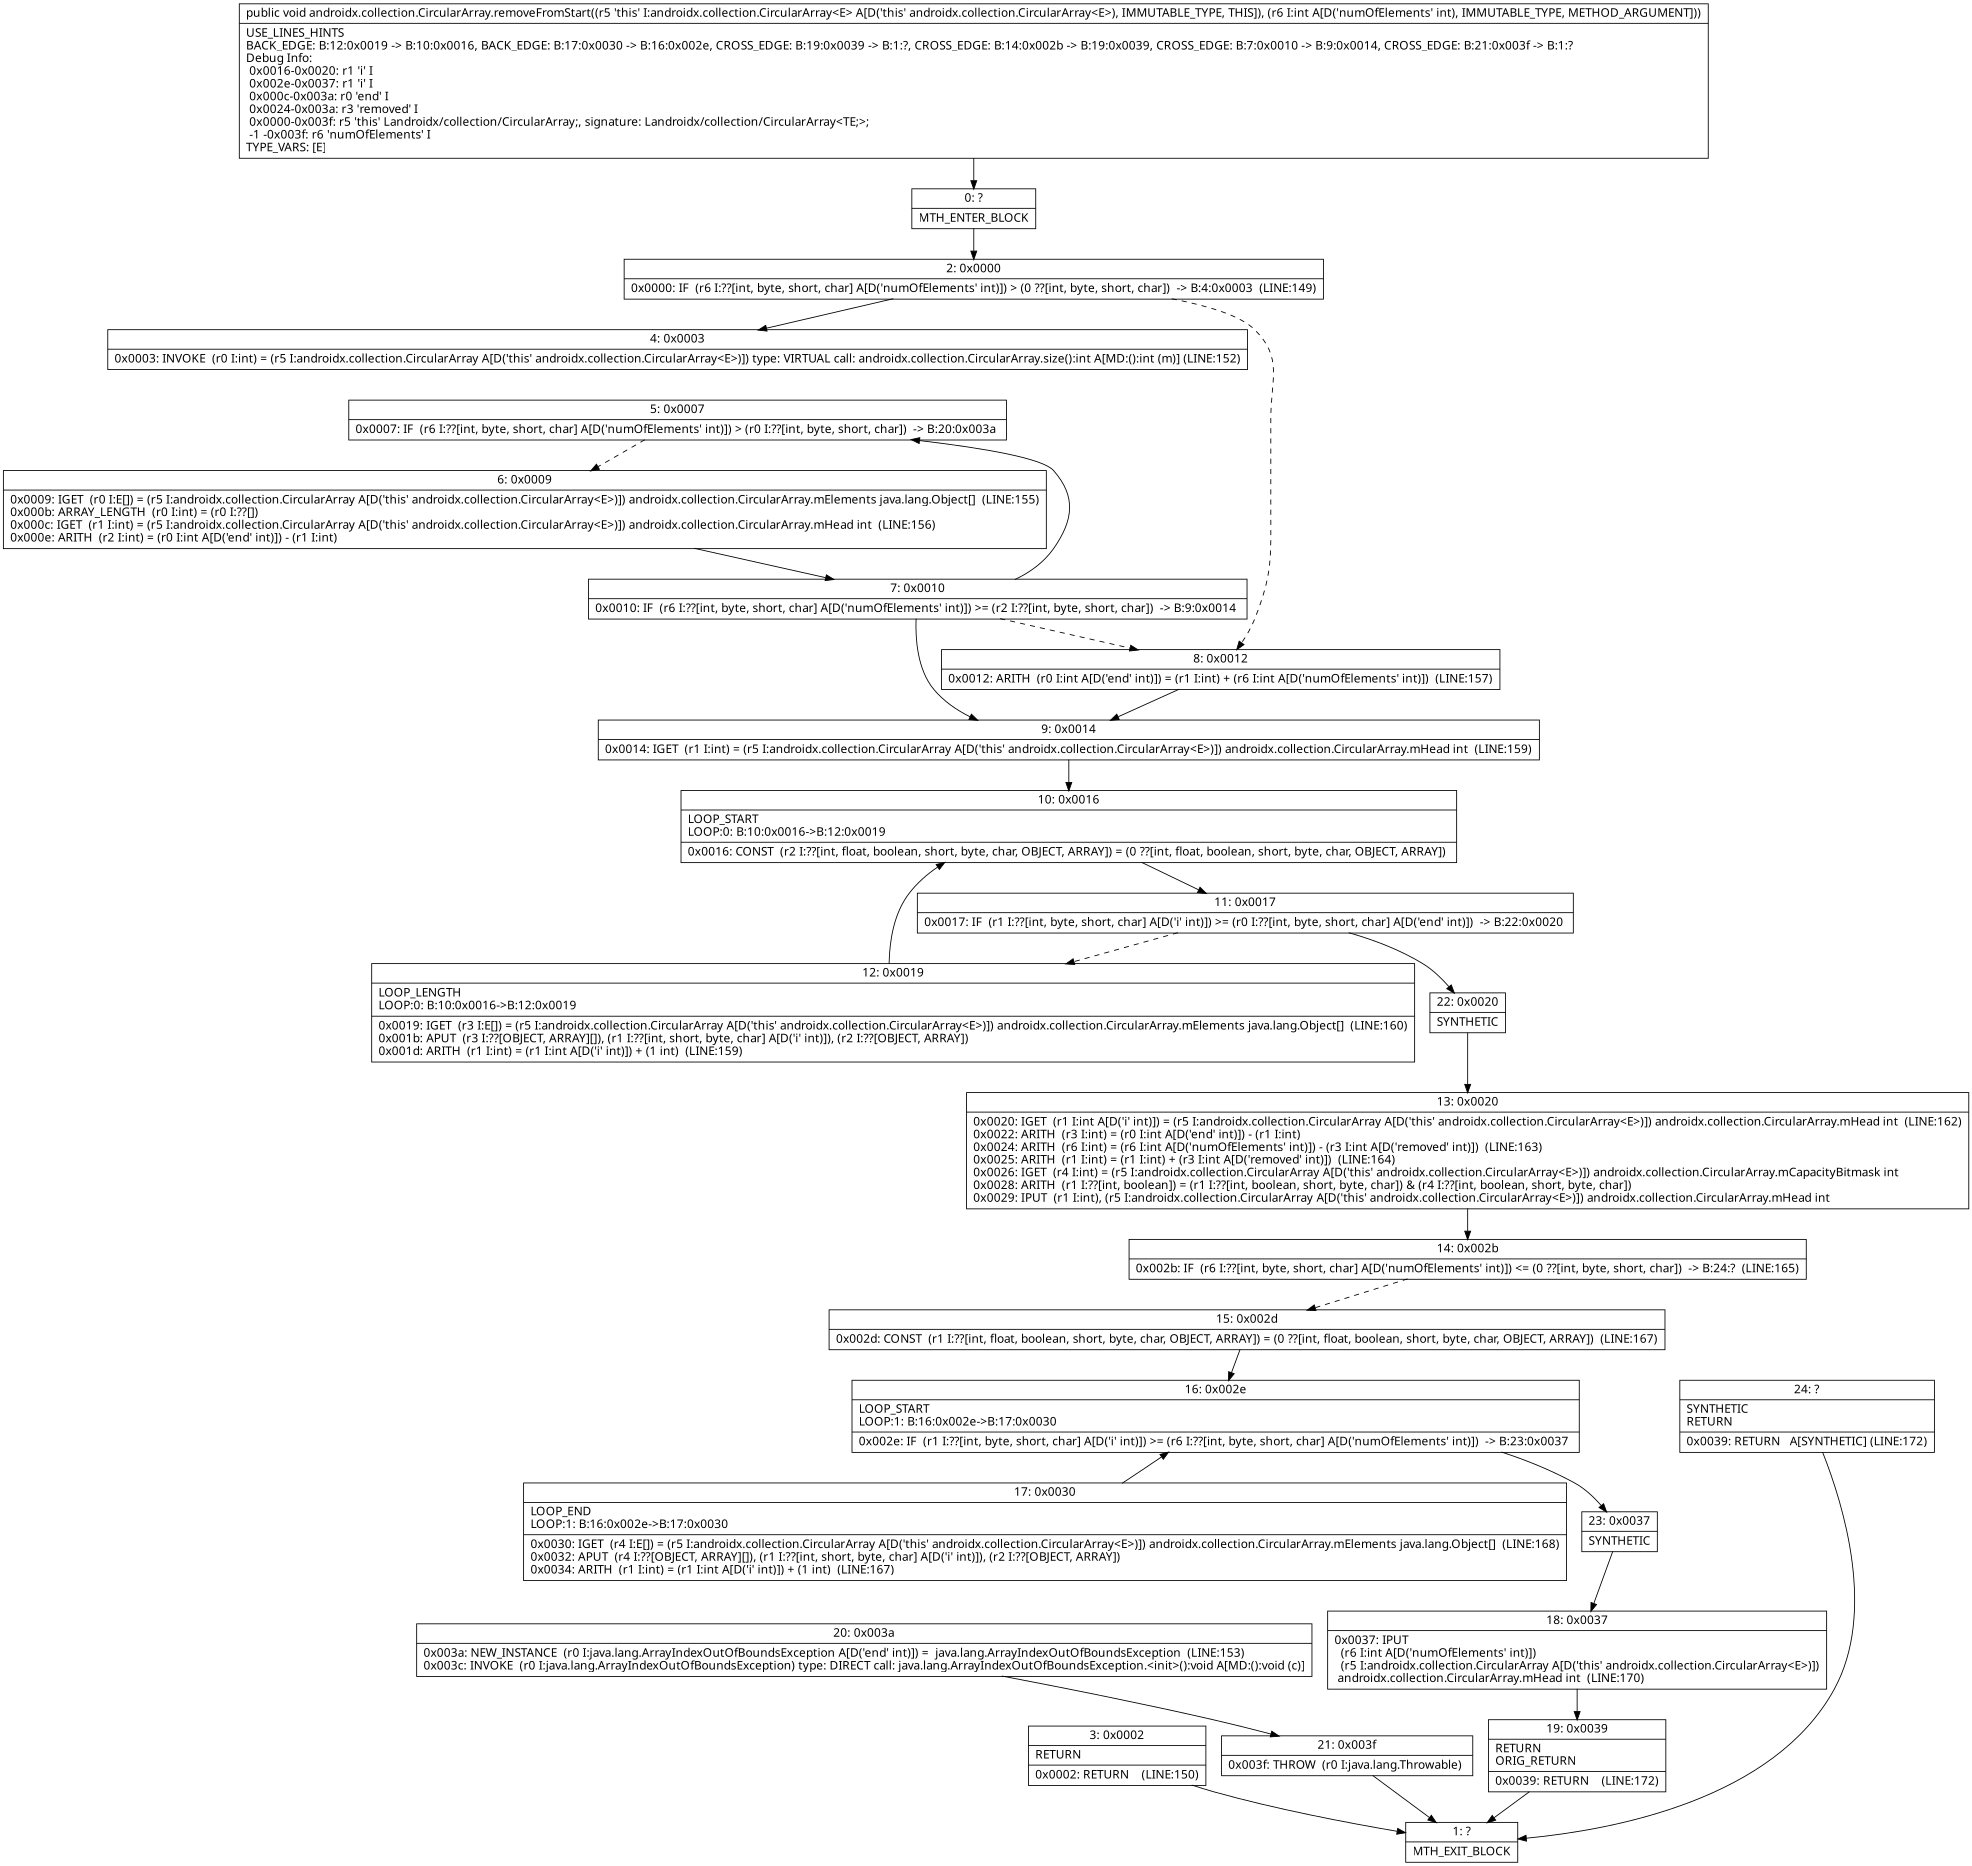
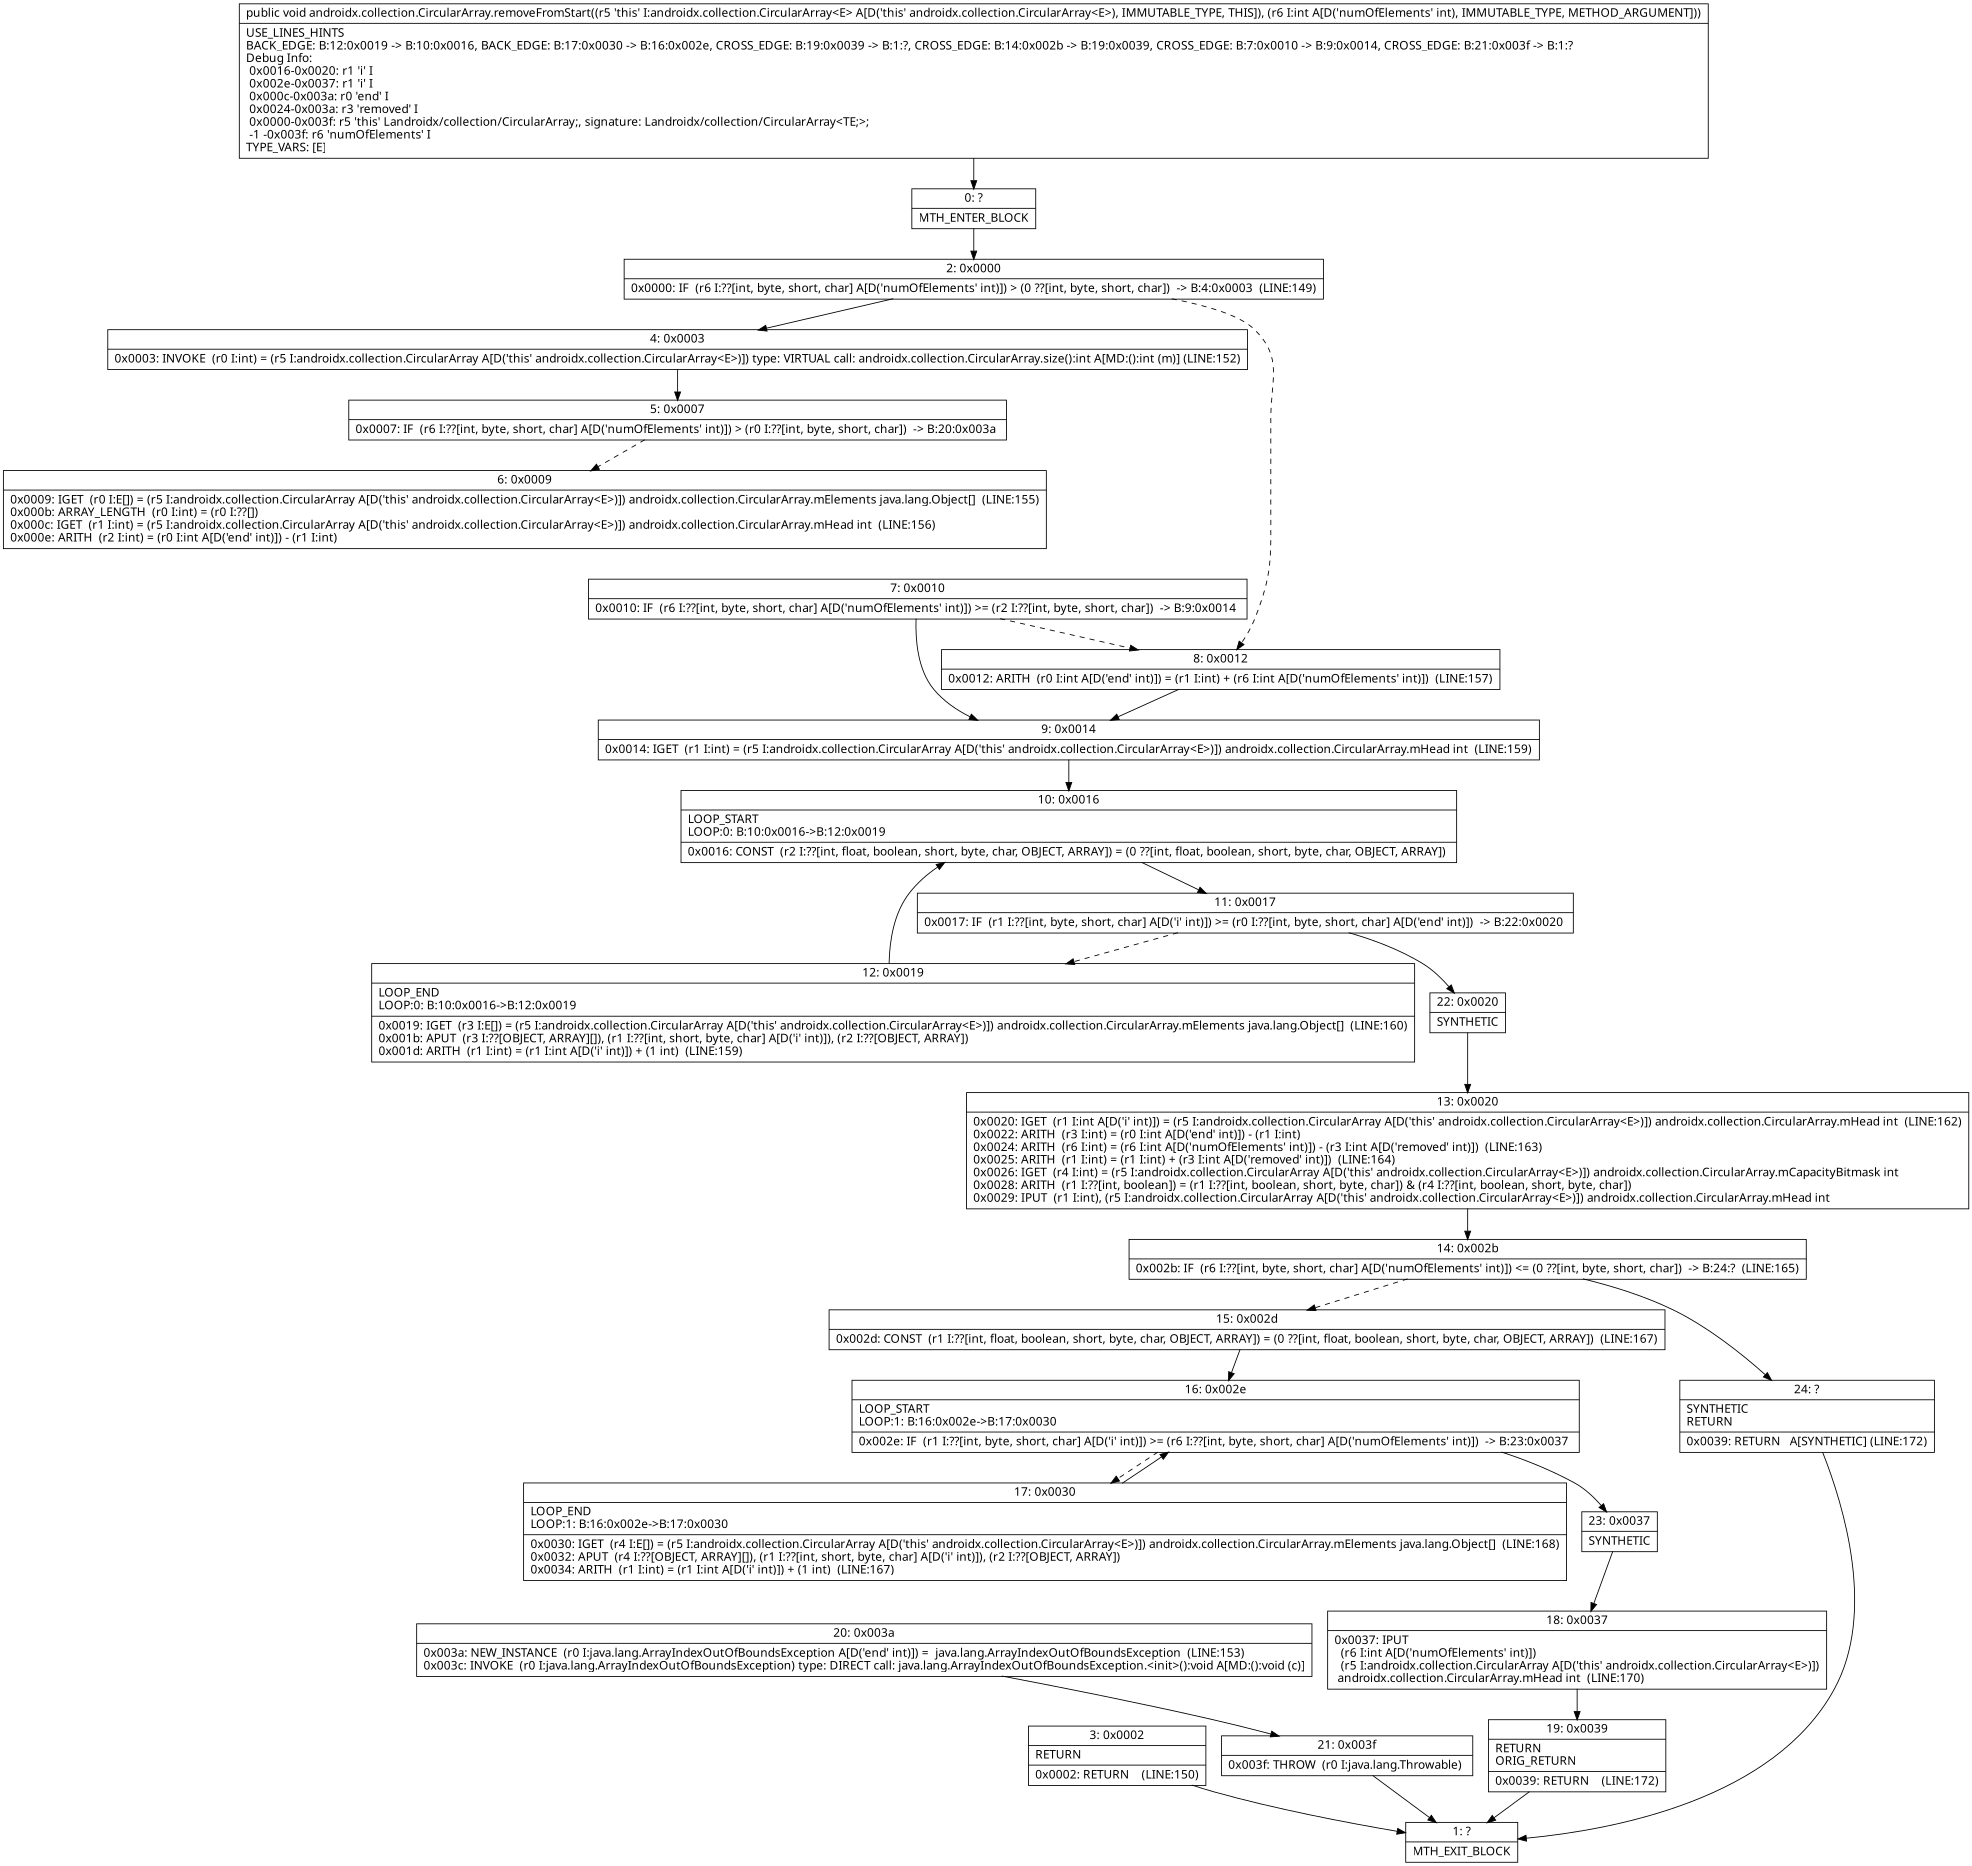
edge "7: 0x0010" -> "5: 0x0007": now "4: 0x0003" -> "5: 0x0007"
edge "6: 0x0009" -> "7: 0x0010": removed
node "12: 0x0019": text "LOOP_LENGTH" -> "LOOP_END"
edge "14: 0x002b" -> "24: ?": added
edge "16: 0x002e" -> "17: 0x0030": added
